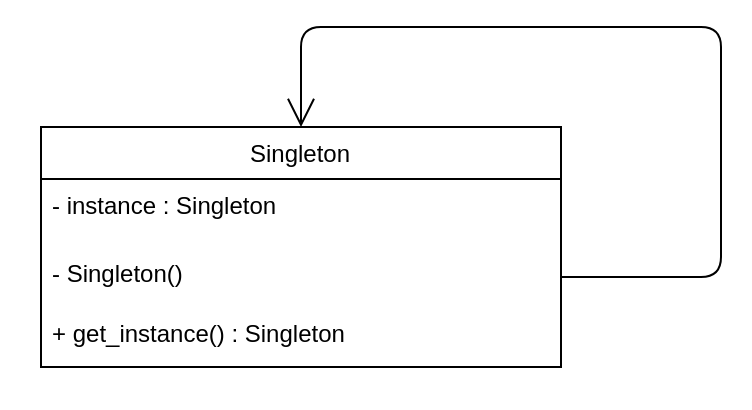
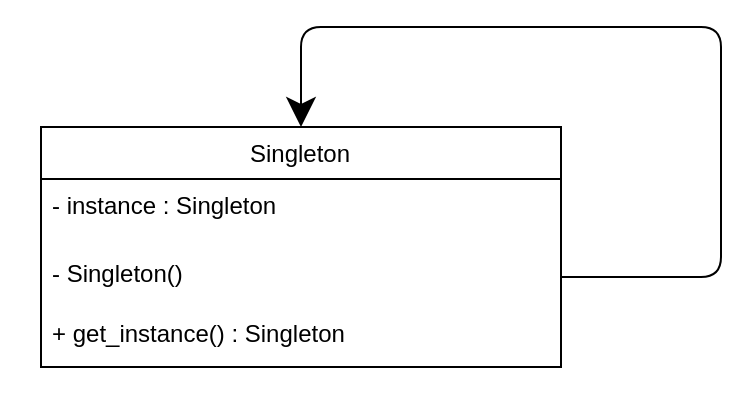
edge "- Singleton()" -> "Singleton": arrowhead open -> classic
